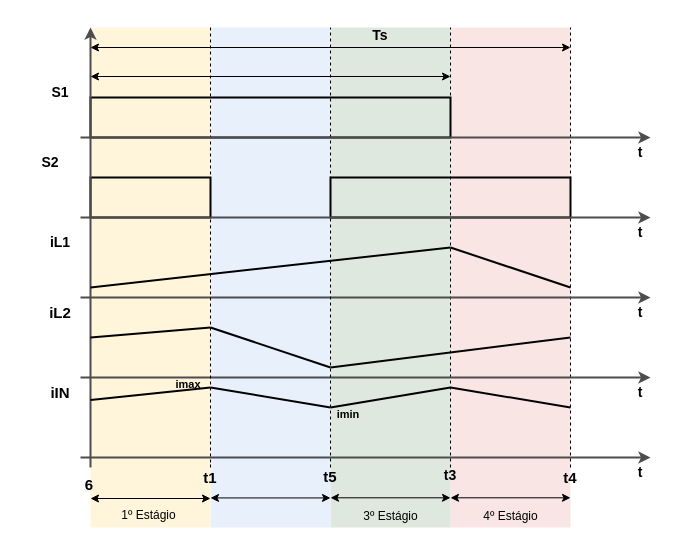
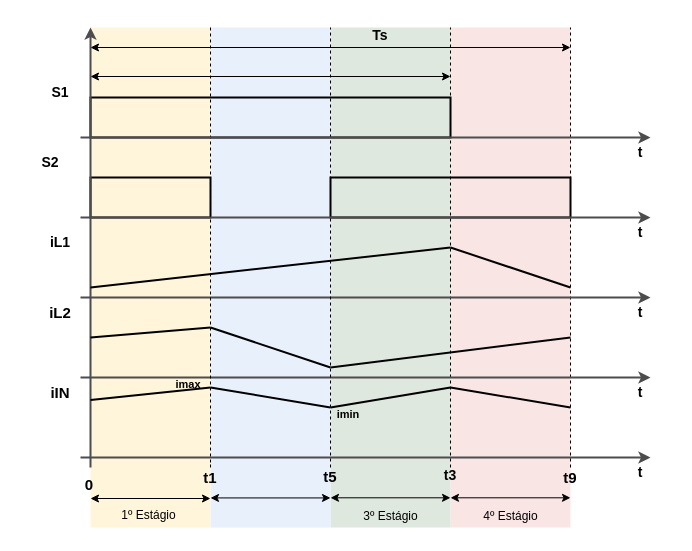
node "t4": label "t4" -> "t9"
node "6": label "6" -> "0"
